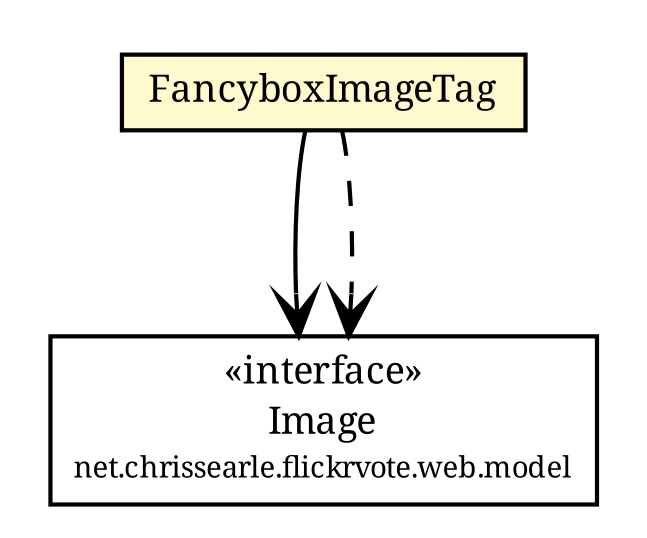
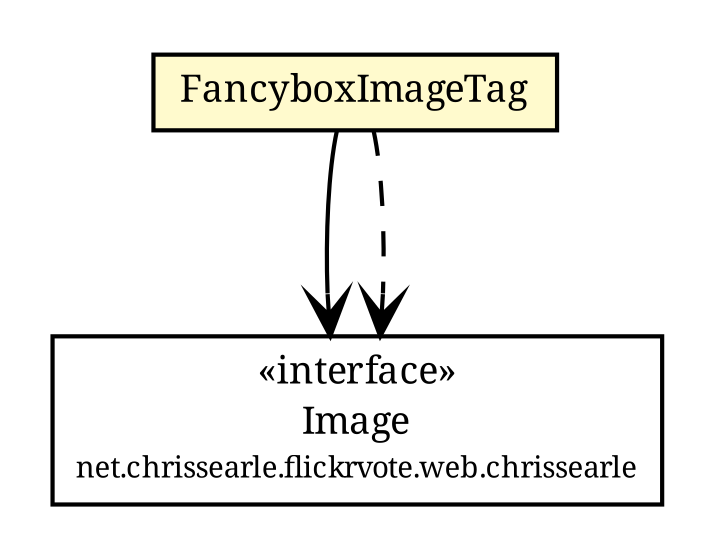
node "Image": text "net.chrissearle.flickrvote.web.model" -> "net.chrissearle.flickrvote.web.chrissearle"
